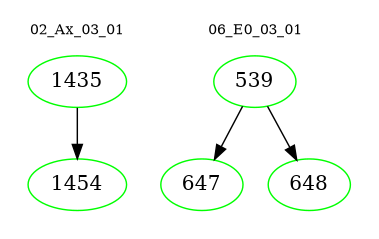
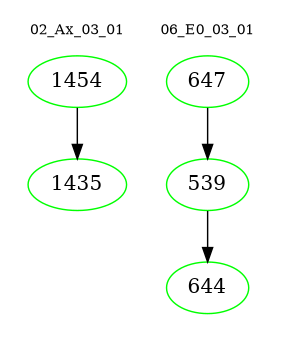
edge "1435" -> "1454": reversed
edge "539" -> "647": reversed
node "648": label "648" -> "644"
